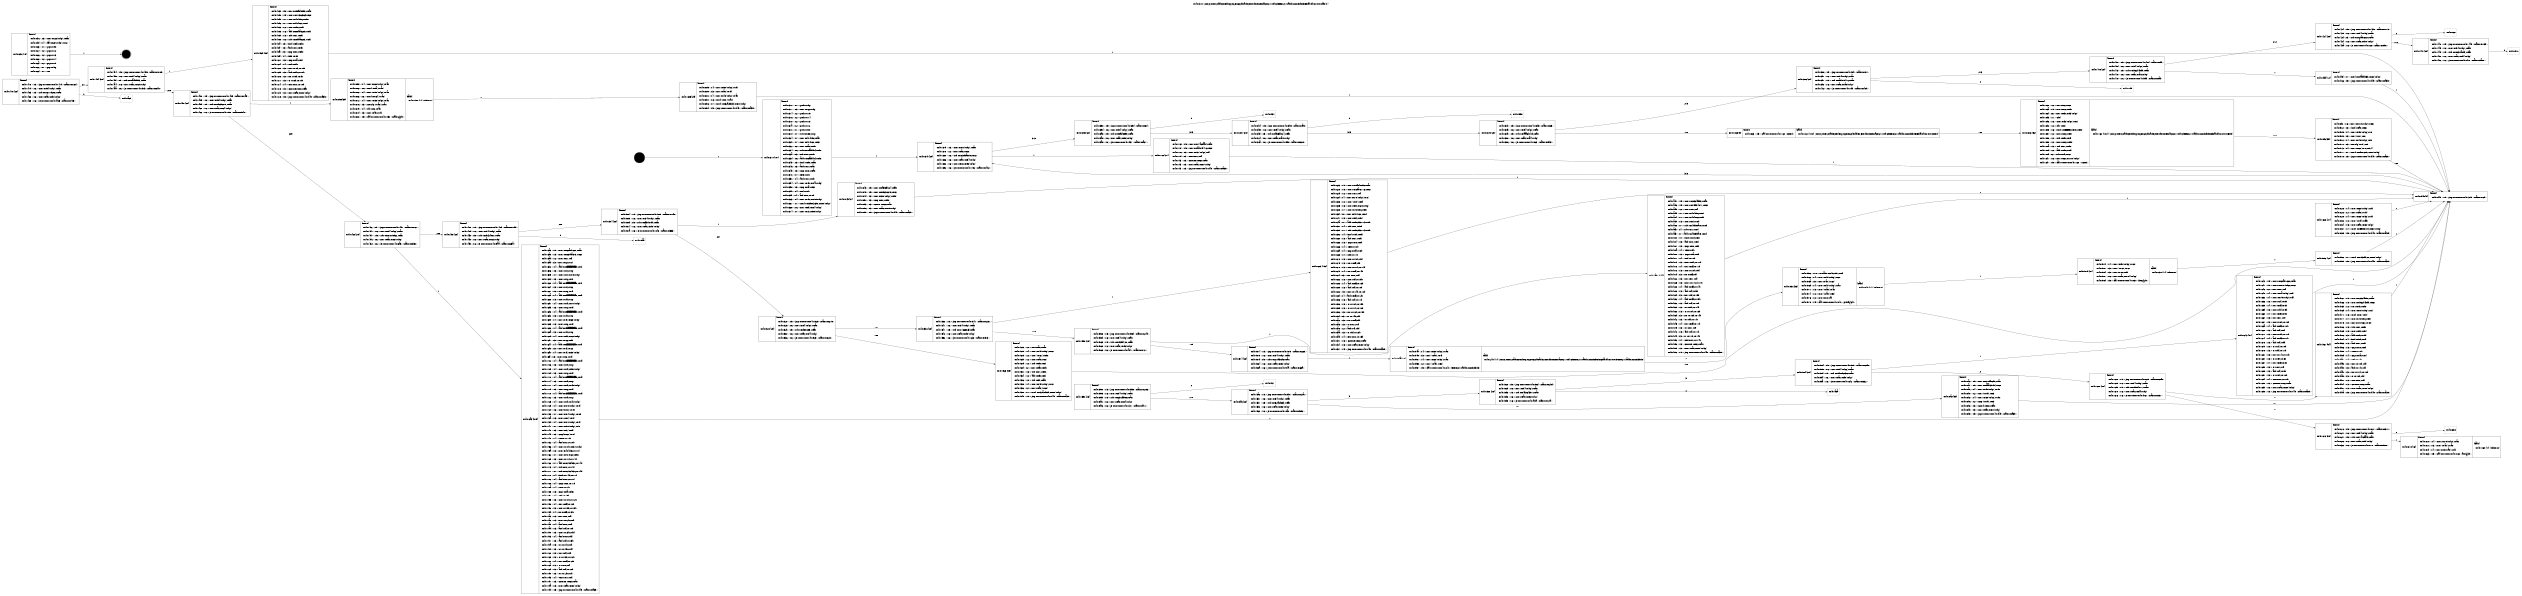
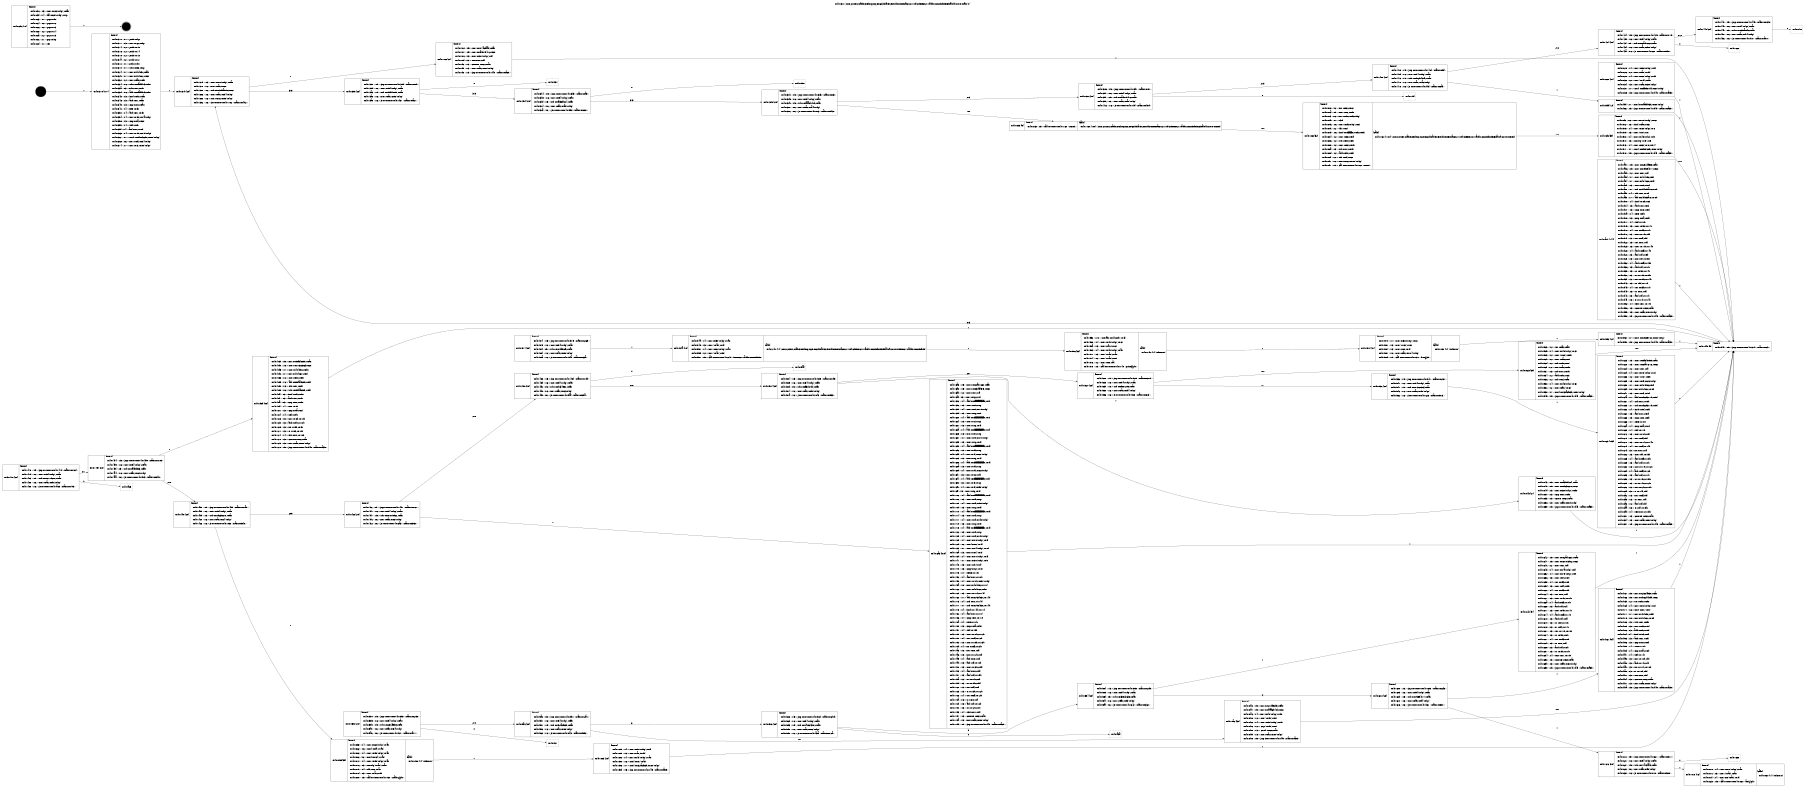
node "0x401558 [28]": removed
